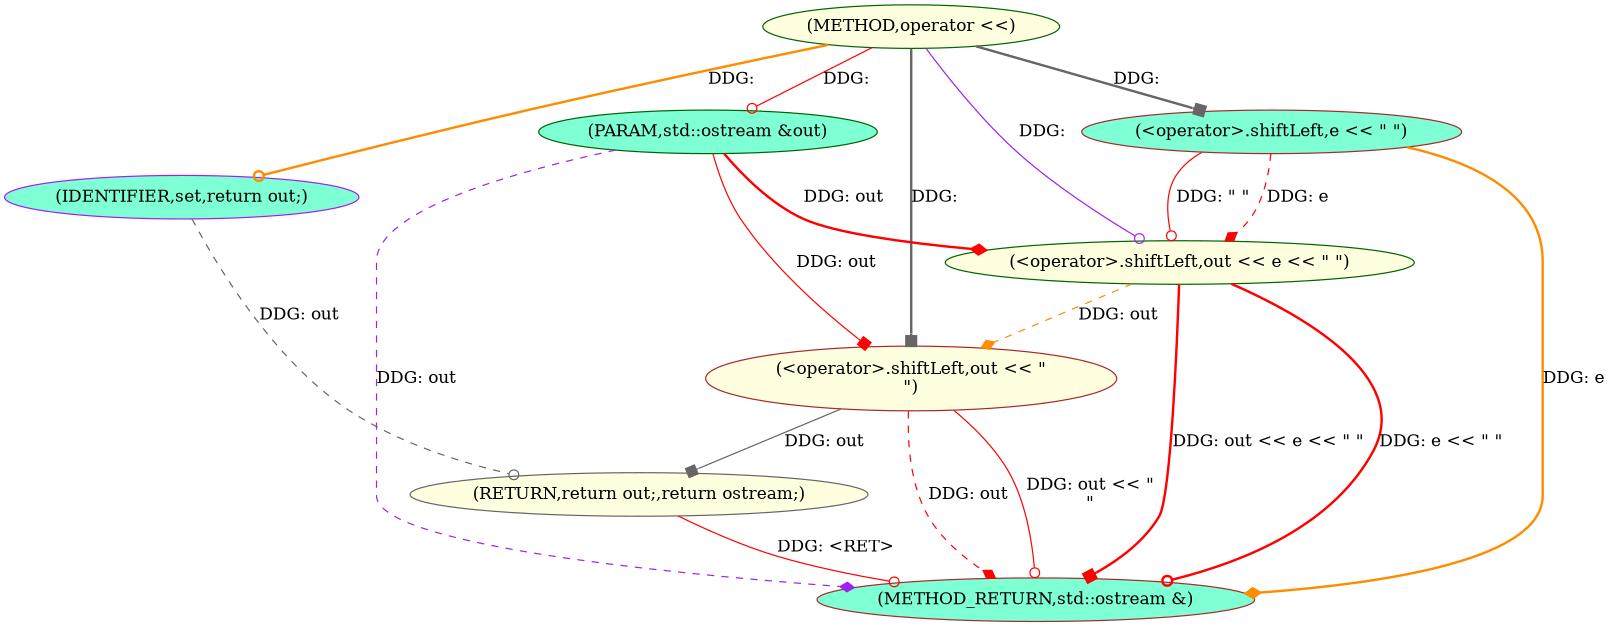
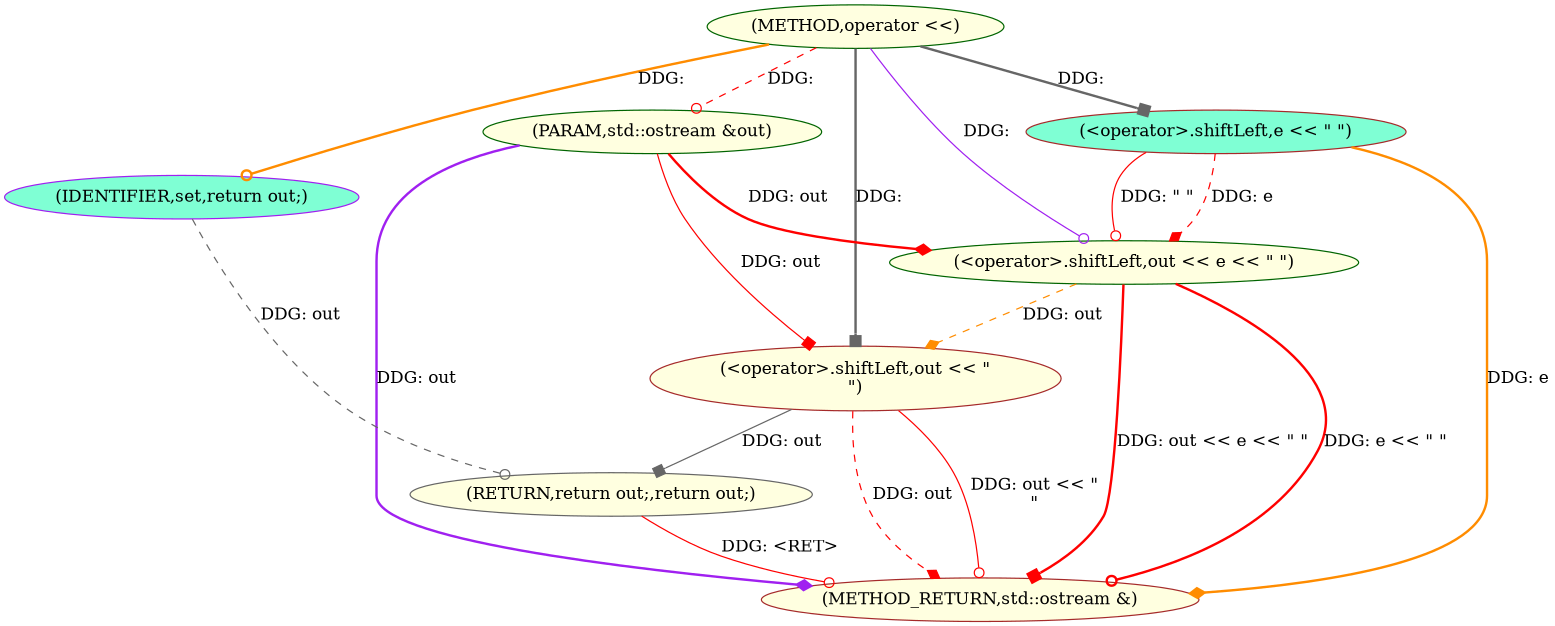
edge "(METHOD,operator <<)" -> "(PARAM,std::ostream &out)": style solid -> dashed
node "(PARAM,std::ostream &out)": fillcolor aquamarine -> lightyellow
edge "(PARAM,std::ostream &out)" -> "(METHOD_RETURN,std::ostream &)": style dashed -> bold
node "(RETURN,return out;,return ostream;)": label "(RETURN,return out;,return ostream;)" -> "(RETURN,return out;,return out;)"
node "(METHOD_RETURN,std::ostream &)": fillcolor aquamarine -> lightyellow
